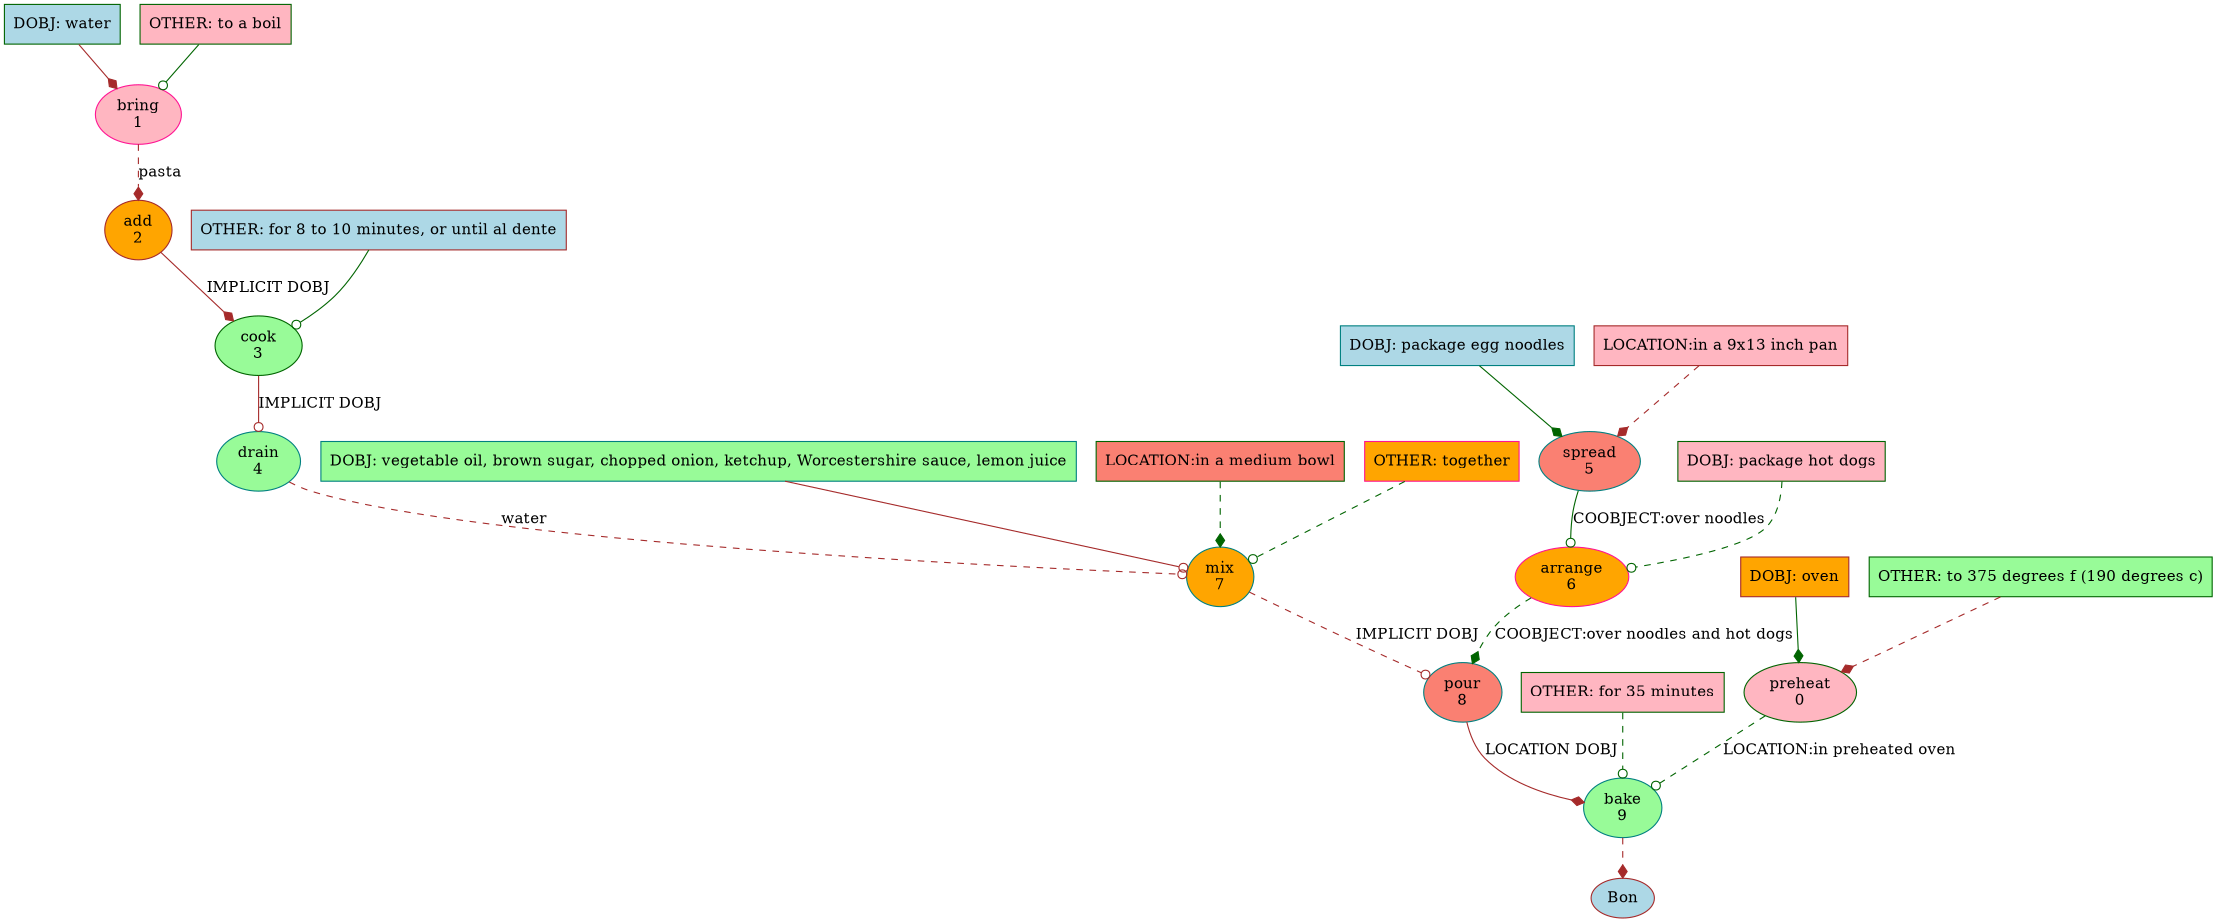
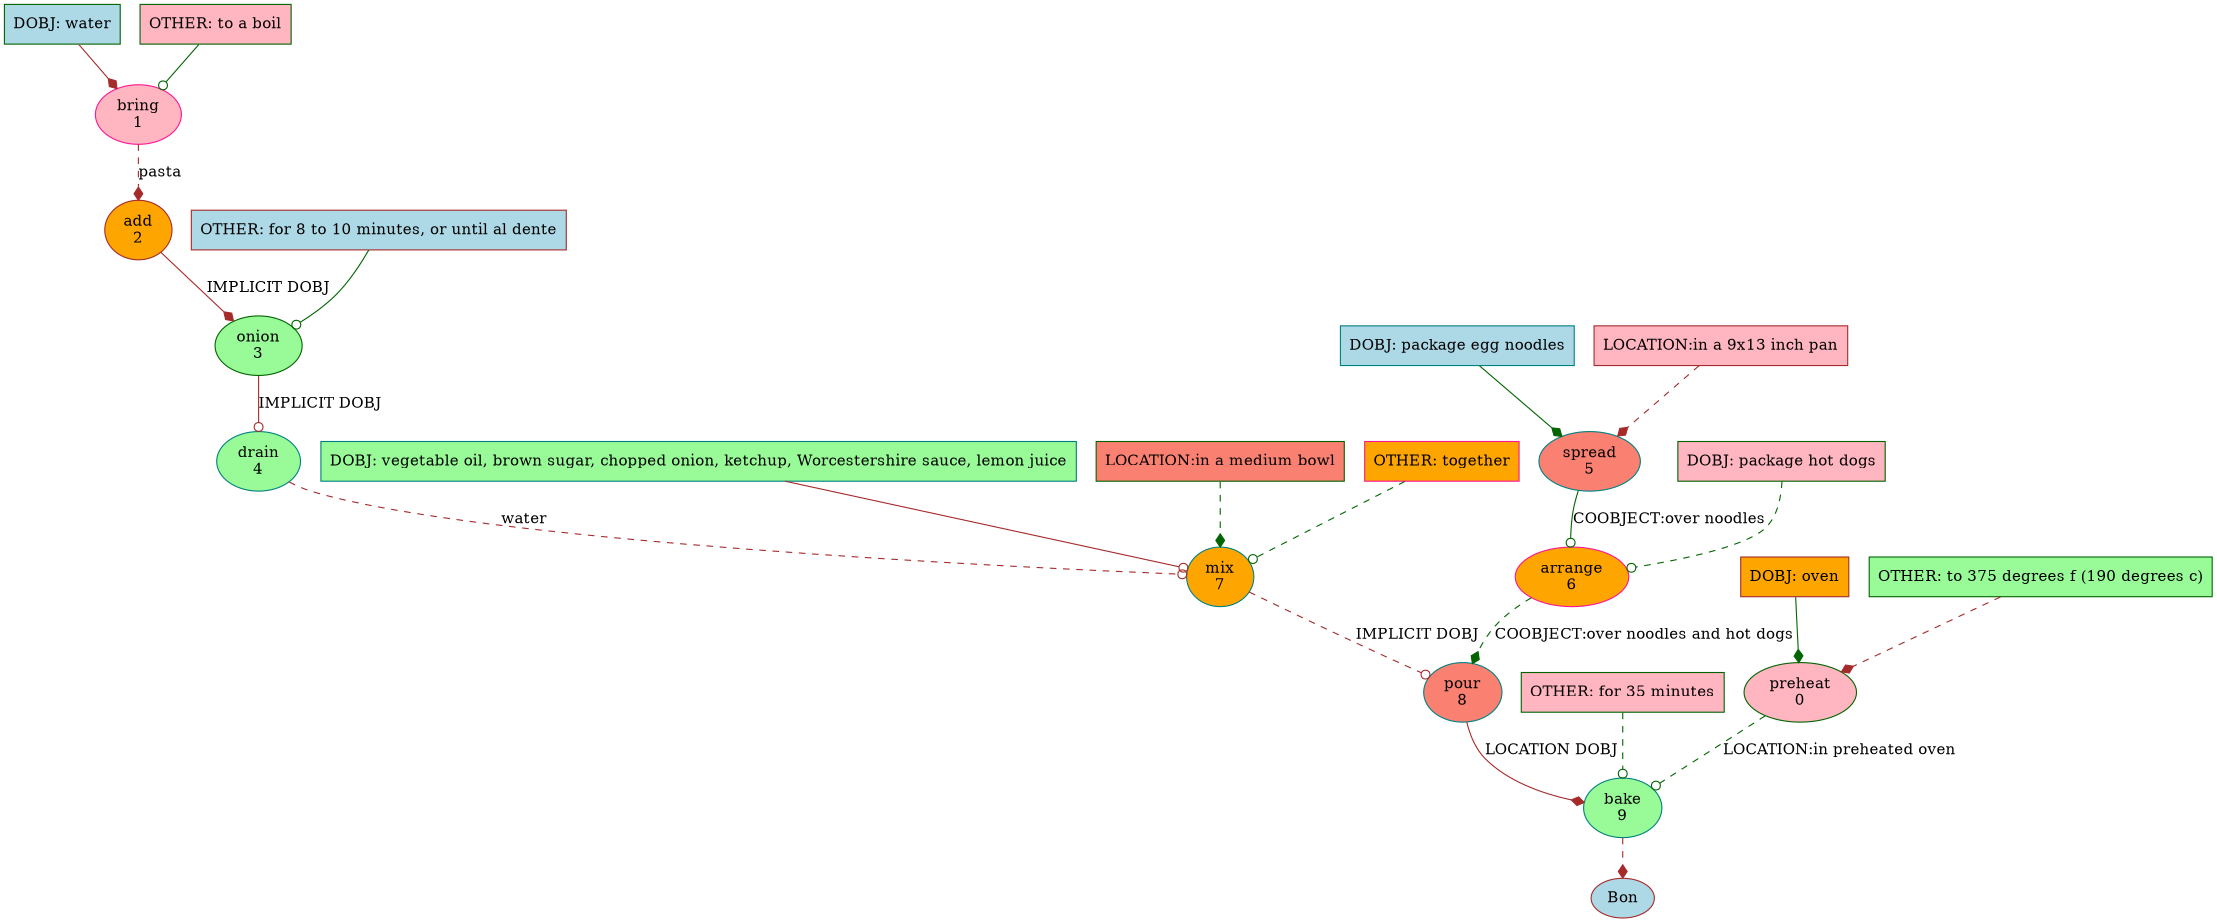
node "cook 3": label "cook 3" -> "onion 3"
